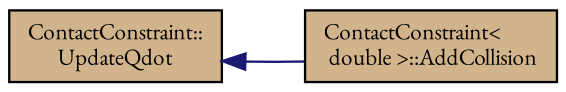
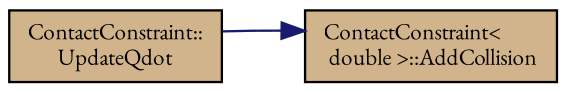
edge "ContactConstraint< double >::AddCollision" -> "ContactConstraint:: UpdateQdot": reversed
